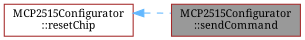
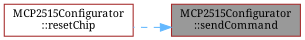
edge "MCP2515Configurator ::sendCommand" -> "MCP2515Configurator ::resetChip": reversed
